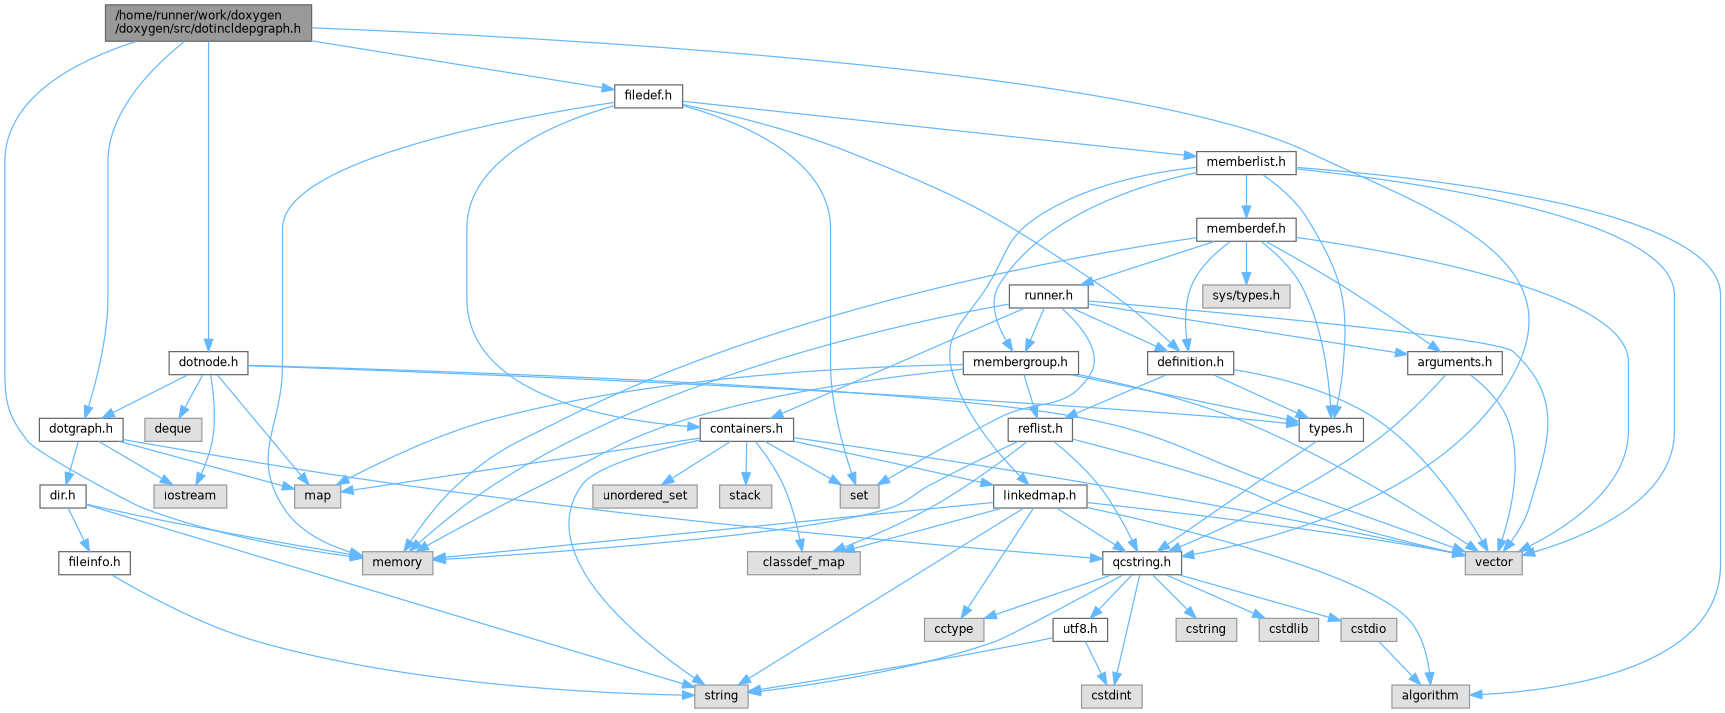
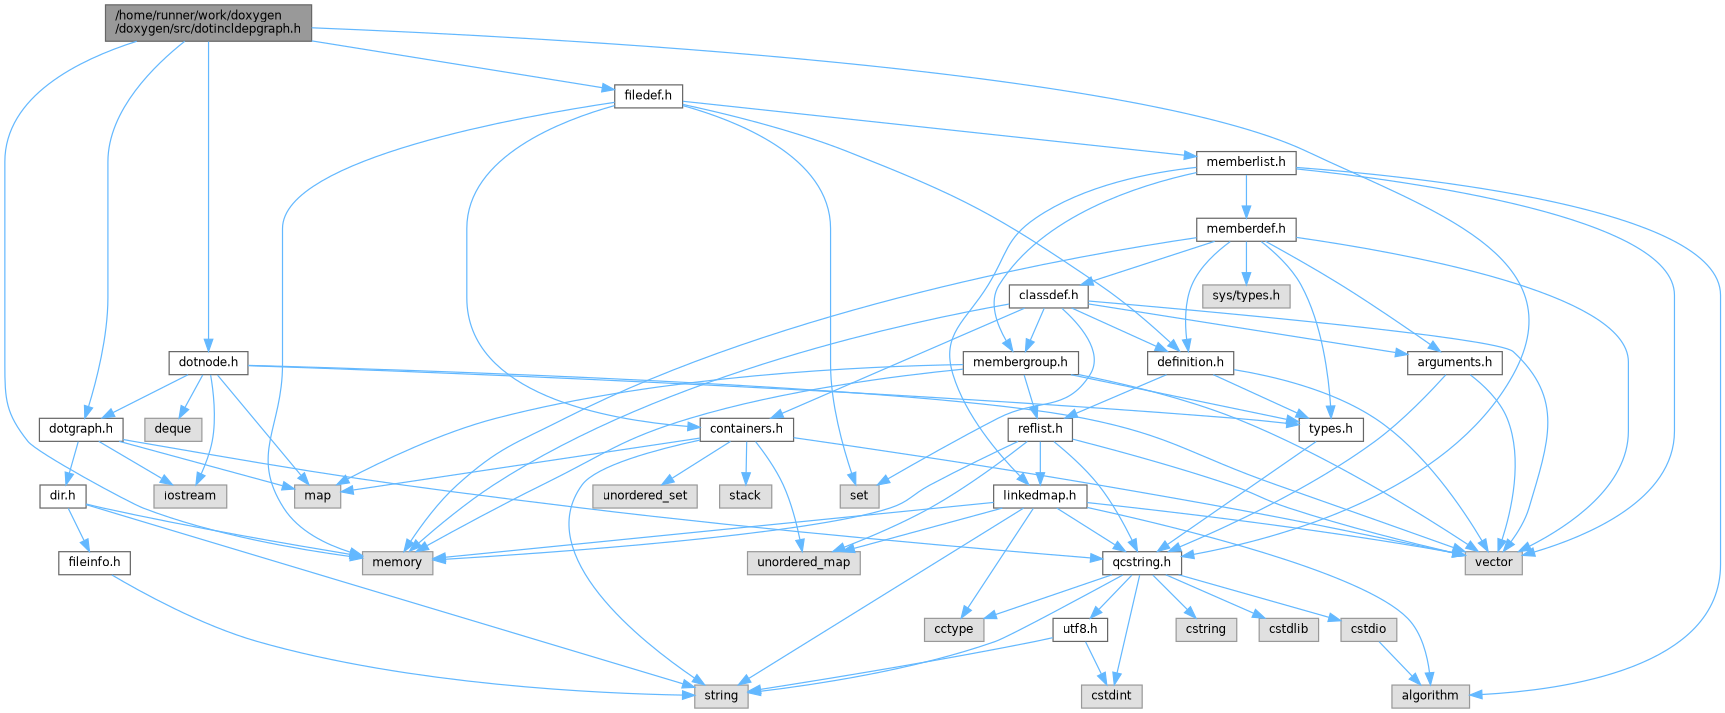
edge "memberlist.h" -> "types.h": removed
node "runner.h": label "runner.h" -> "classdef.h"
edge "containers.h" -> "set": removed
edge "containers.h" -> "linkedmap.h": now "reflist.h" -> "linkedmap.h"
node "classdef_map": label "classdef_map" -> "unordered_map"
